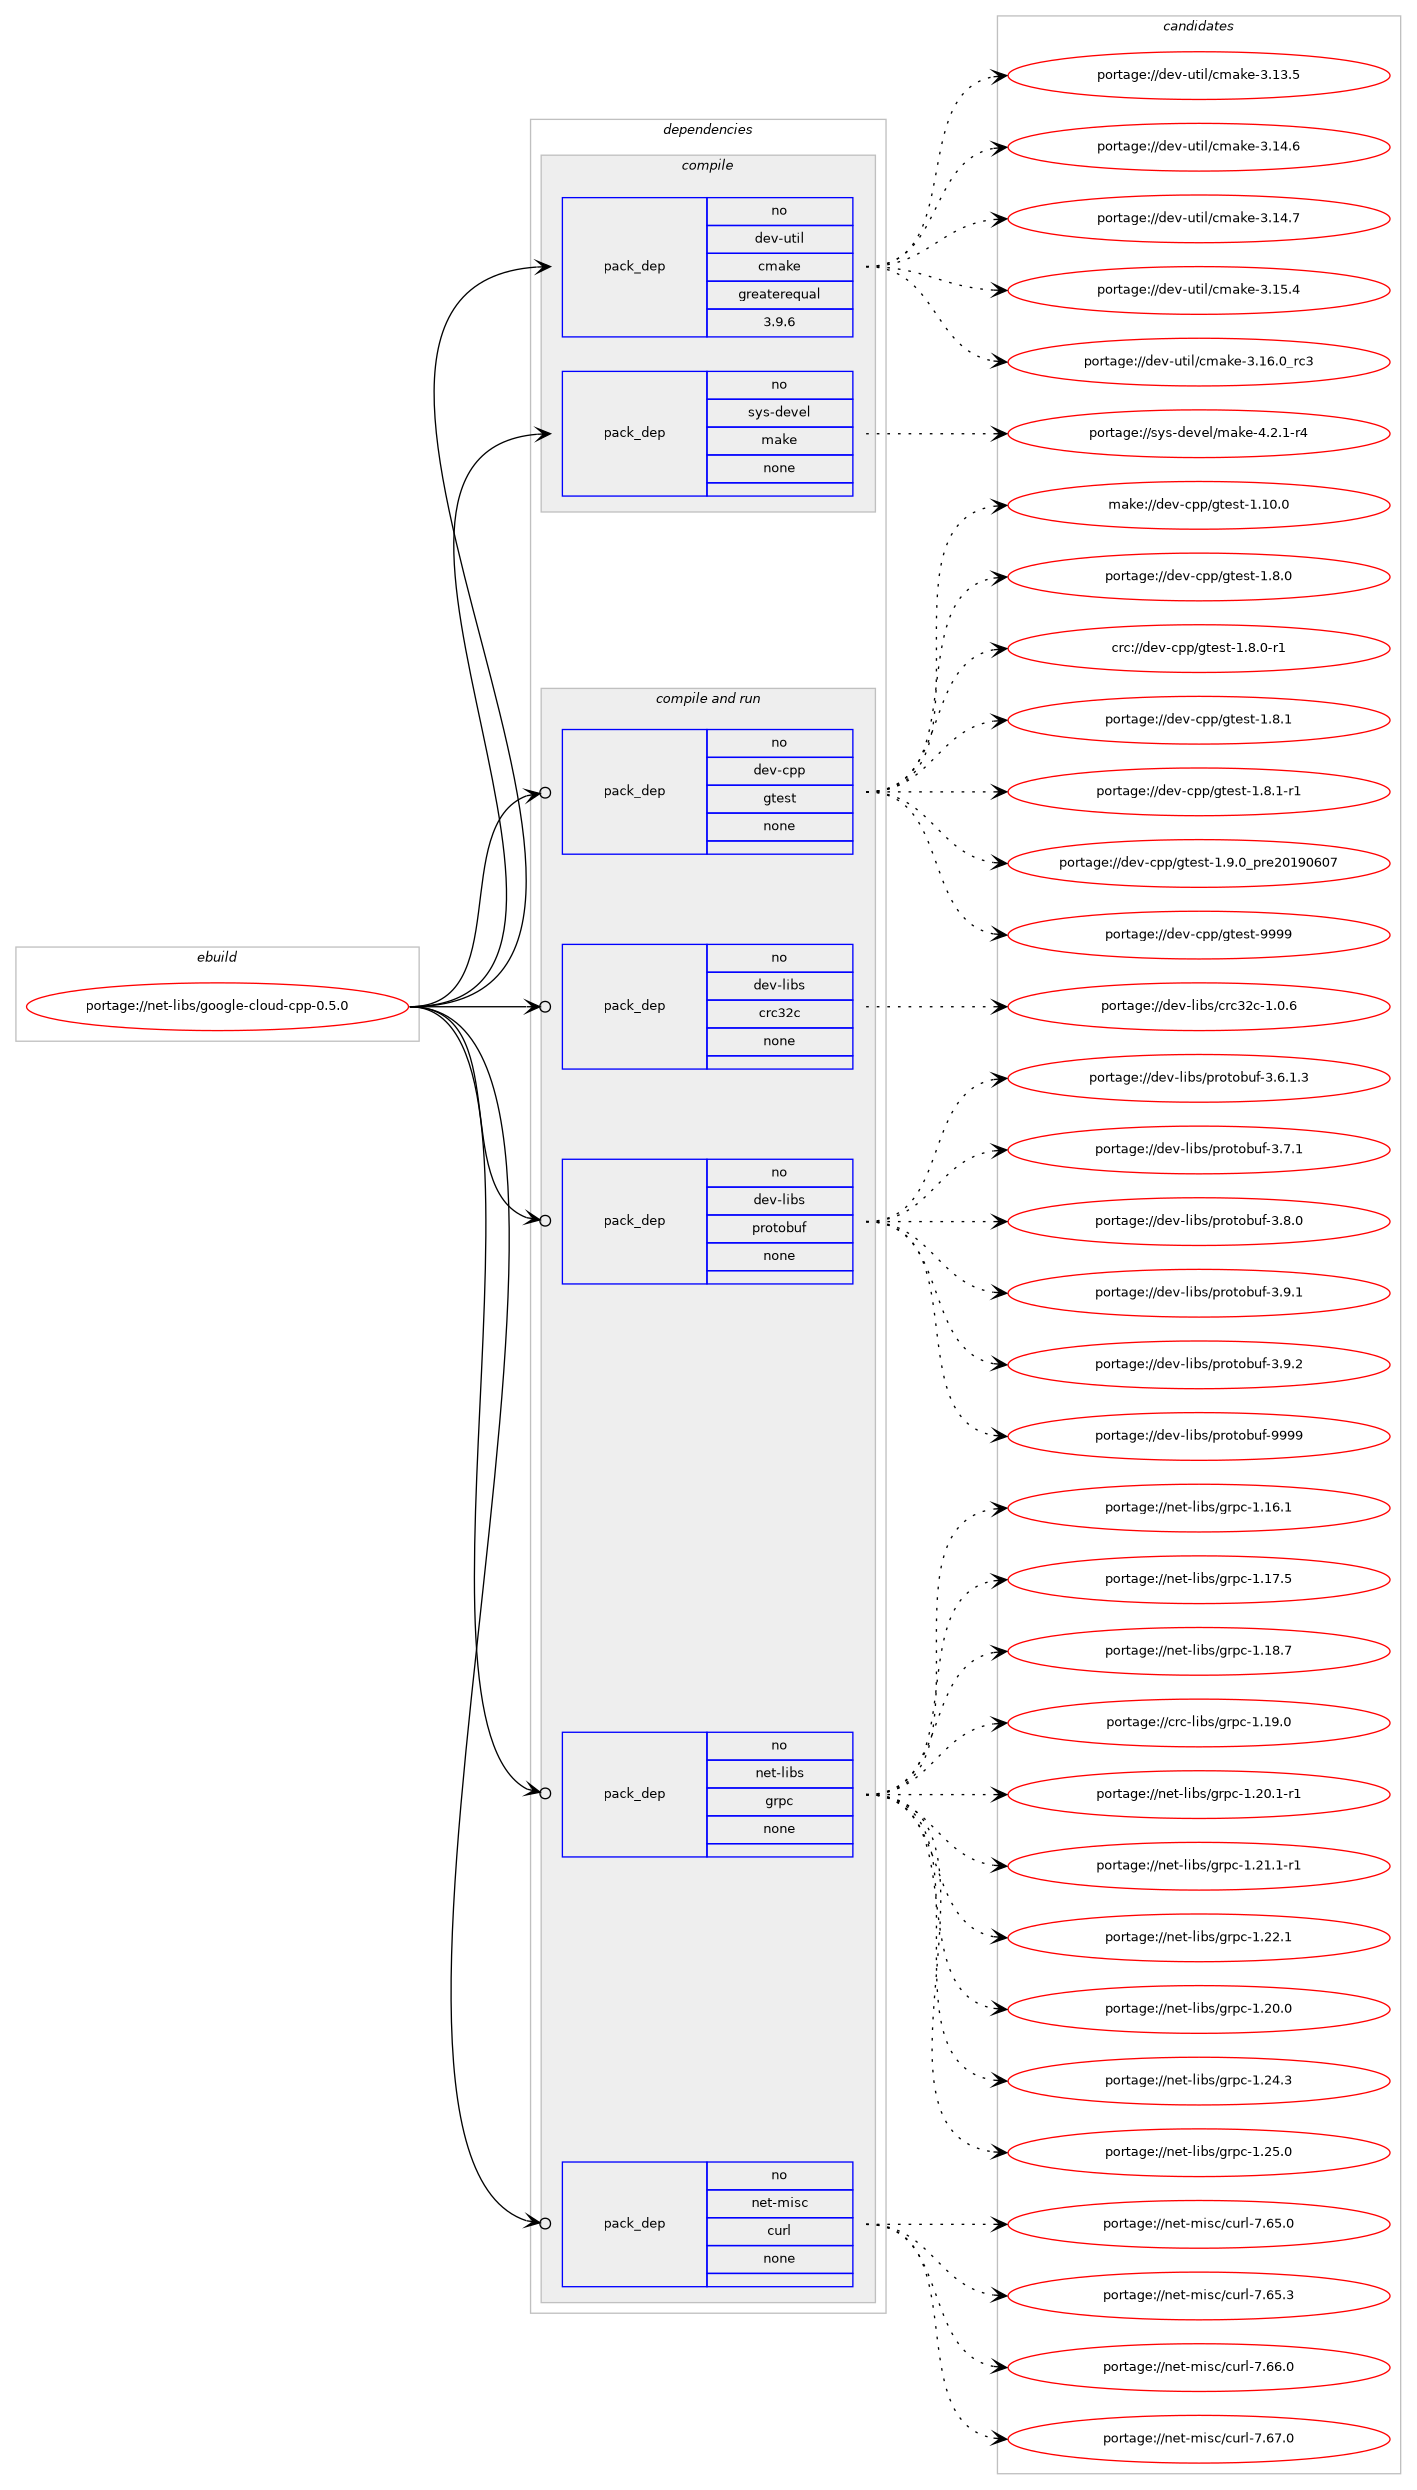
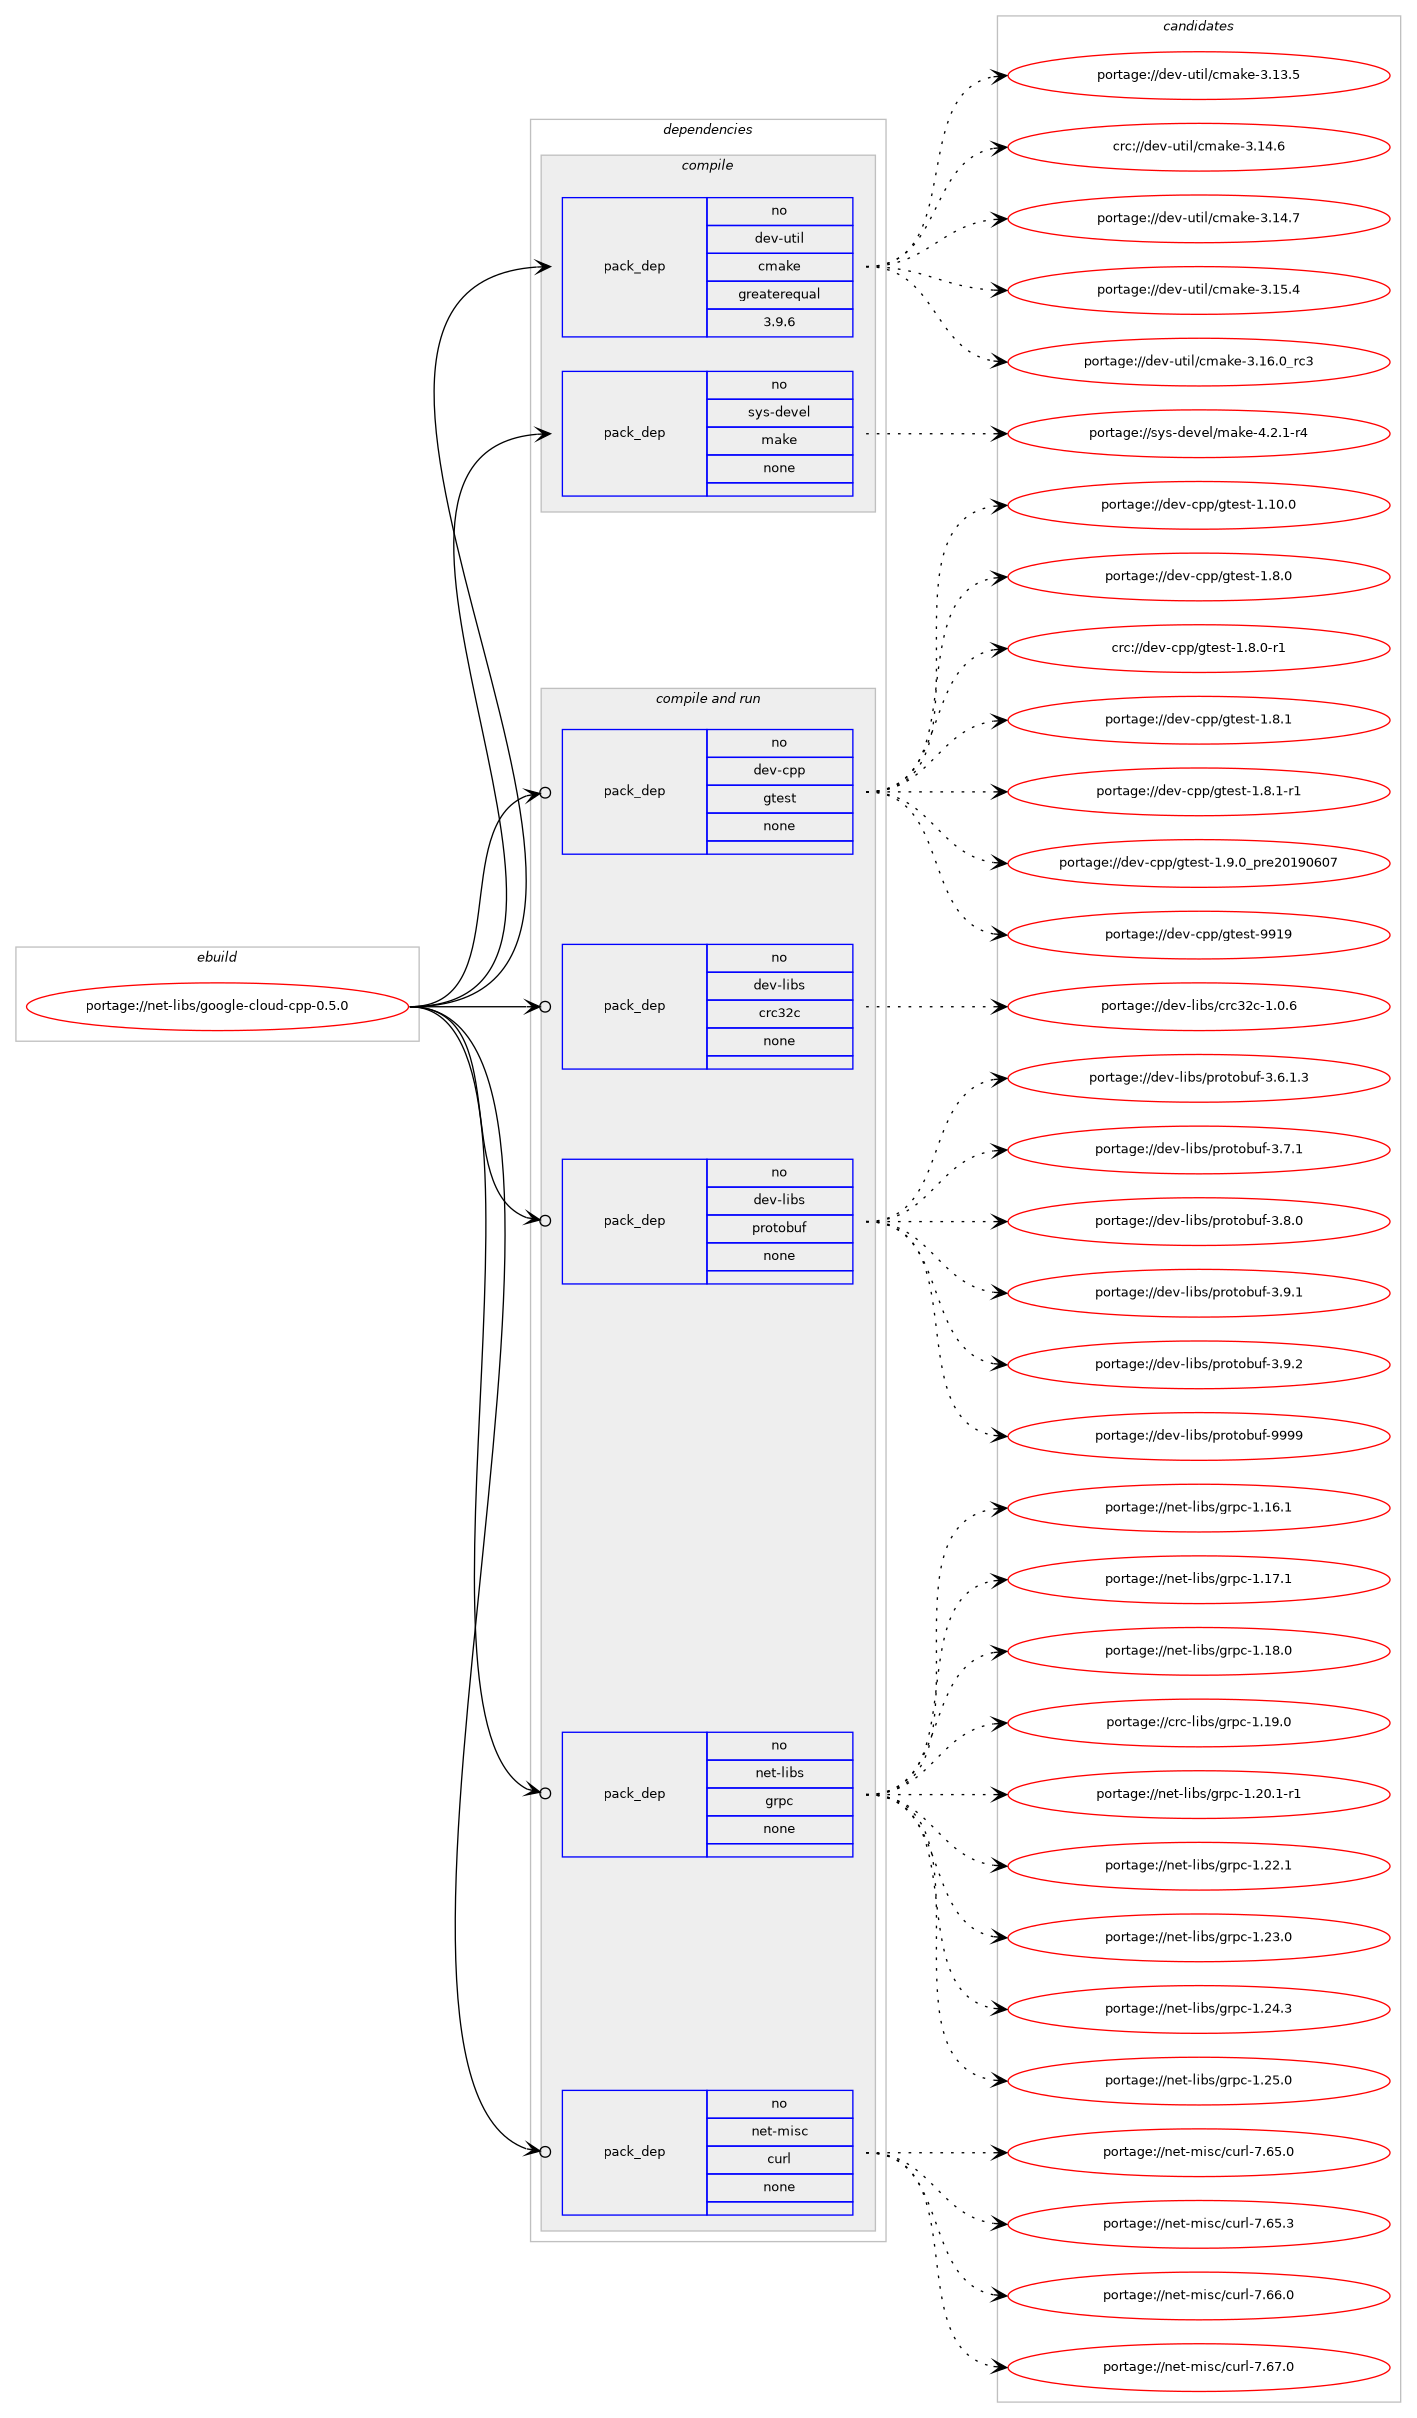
node "portage://dev-util/cmake-3.14.6": label "portage://dev-util/cmake-3.14.6" -> "crc://dev-util/cmake-3.14.6"
node "make://dev-cpp/gtest-1.10.0": label "make://dev-cpp/gtest-1.10.0" -> "portage://dev-cpp/gtest-1.10.0"
node "portage://dev-cpp/gtest-9999": label "portage://dev-cpp/gtest-9999" -> "portage://dev-cpp/gtest-9919"
node "portage://net-libs/grpc-1.17.5": label "portage://net-libs/grpc-1.17.5" -> "portage://net-libs/grpc-1.17.1"
node "portage://net-libs/grpc-1.18.7": label "portage://net-libs/grpc-1.18.7" -> "portage://net-libs/grpc-1.18.0"
node "portage://net-libs/grpc-1.21.1-r1": removed
node "portage://net-libs/grpc-1.20.0": label "portage://net-libs/grpc-1.20.0" -> "portage://net-libs/grpc-1.23.0"
